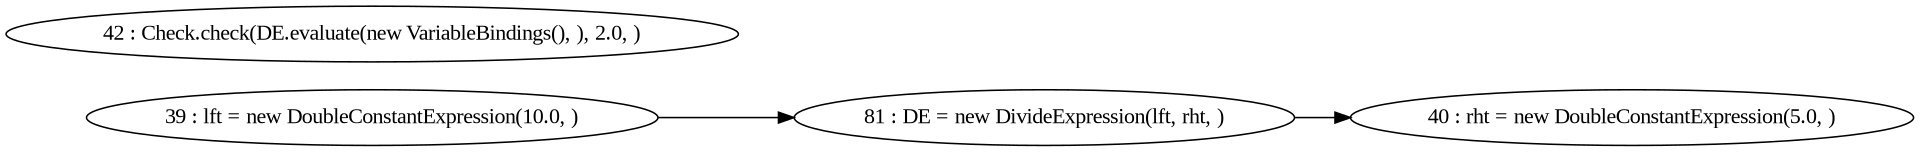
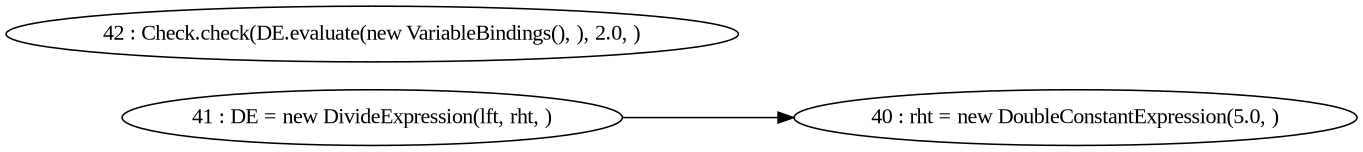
node "39 : lft = new DoubleConstantExpression(10.0, )": removed
node "81 : DE = new DivideExpression(lft, rht, )": label "81 : DE = new DivideExpression(lft, rht, )" -> "41 : DE = new DivideExpression(lft, rht, )"
